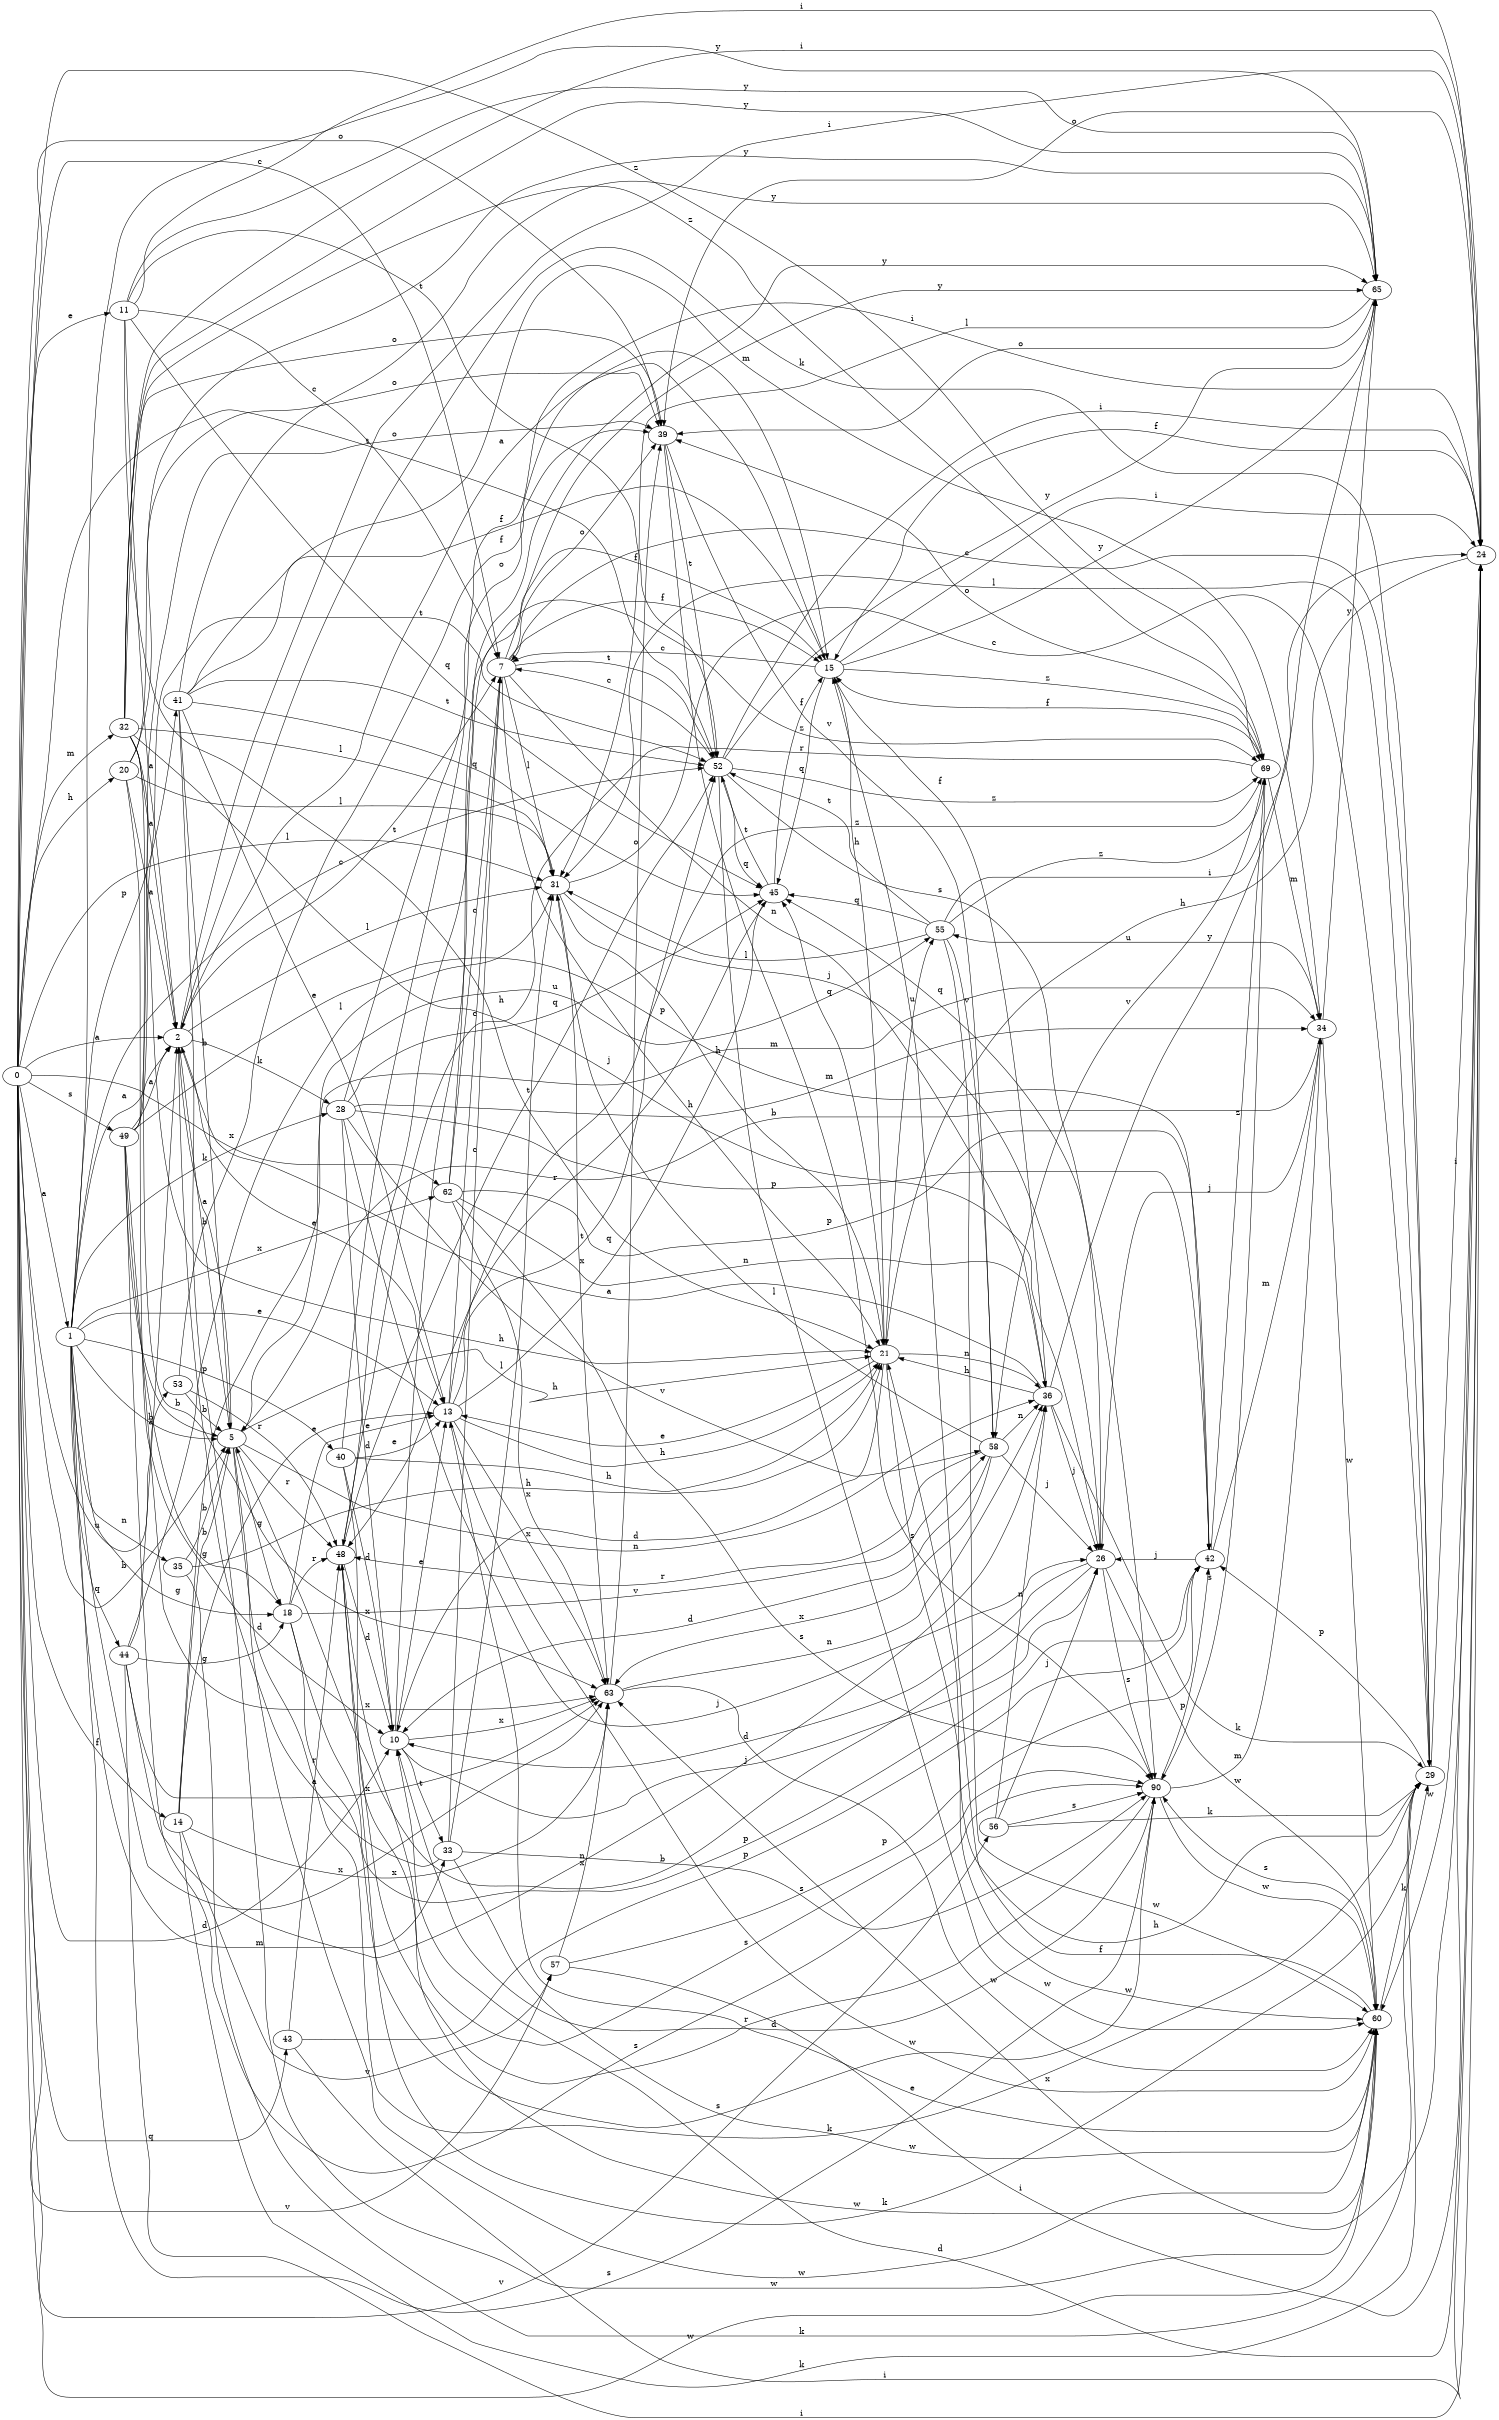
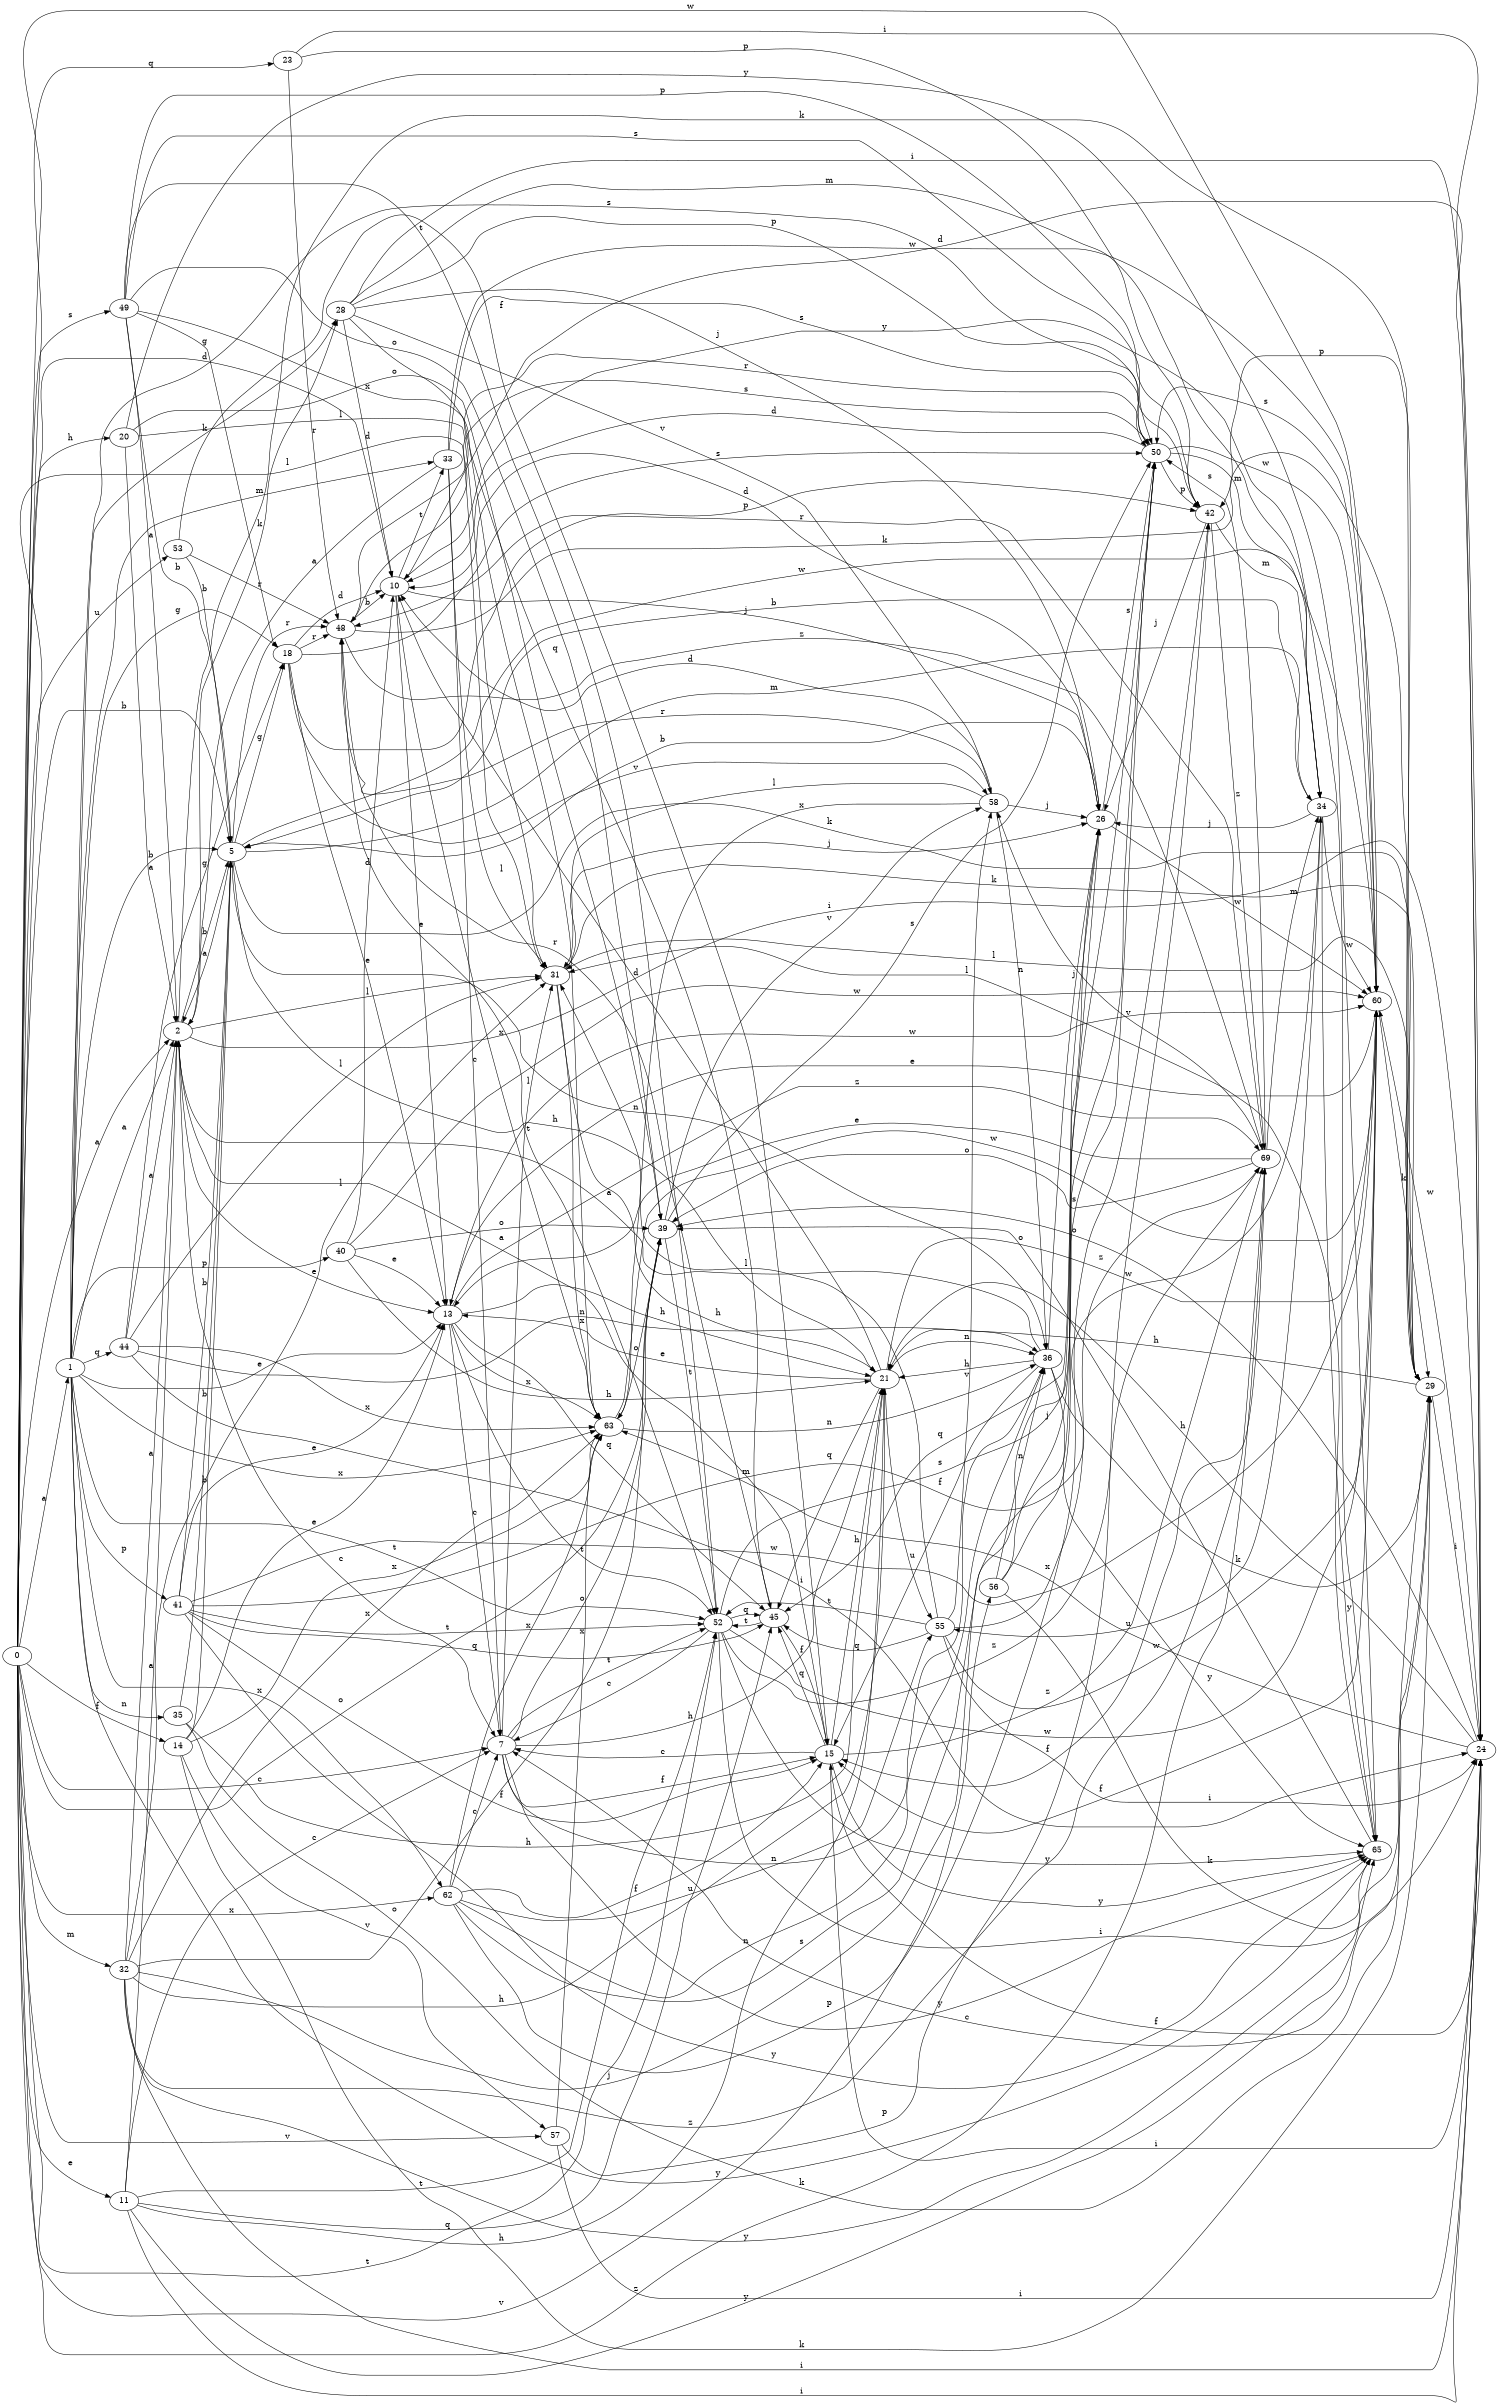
edge "31" -> "29": label "c" -> "k"
edge "14" -> "55": now "62" -> "55"
edge "69" -> "13": added, label "e"
edge "20" -> "10": now "18" -> "10"
edge "48" -> "10": label "d" -> "b"
node "90": label "90" -> "50"
node "43": label "43" -> "23"
